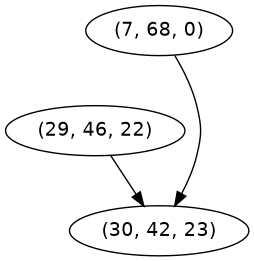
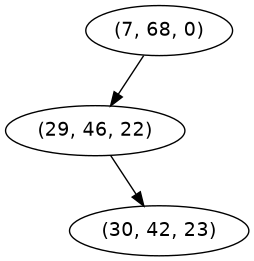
edge "(7, 68, 0)" -> "(30, 42, 23)": now "(7, 68, 0)" -> "(29, 46, 22)"
